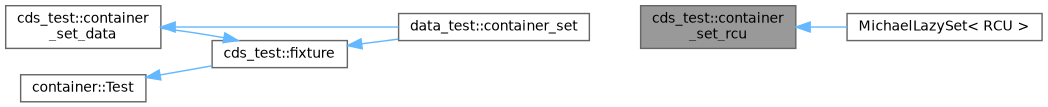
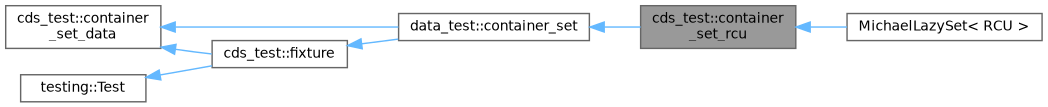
edge "cds_test::container _set_rcu" -> "data_test::container_set": added
edge "cds_test::container _set_data" -> "cds_test::fixture": reversed
node "container::Test": label "container::Test" -> "testing::Test"
